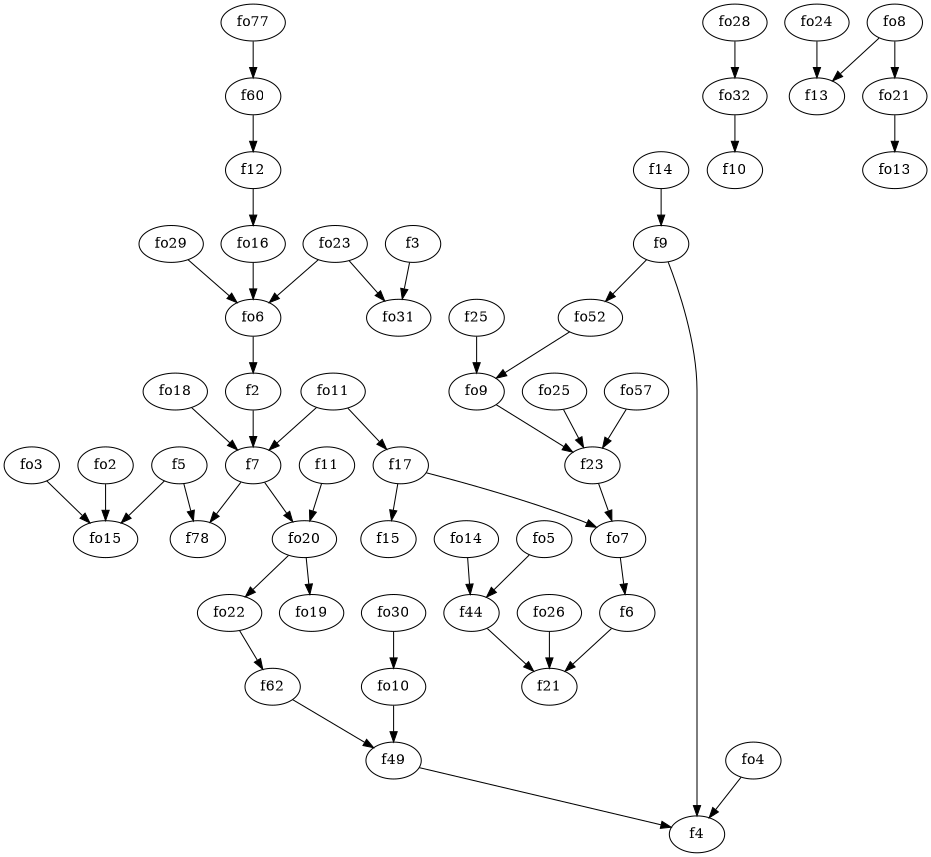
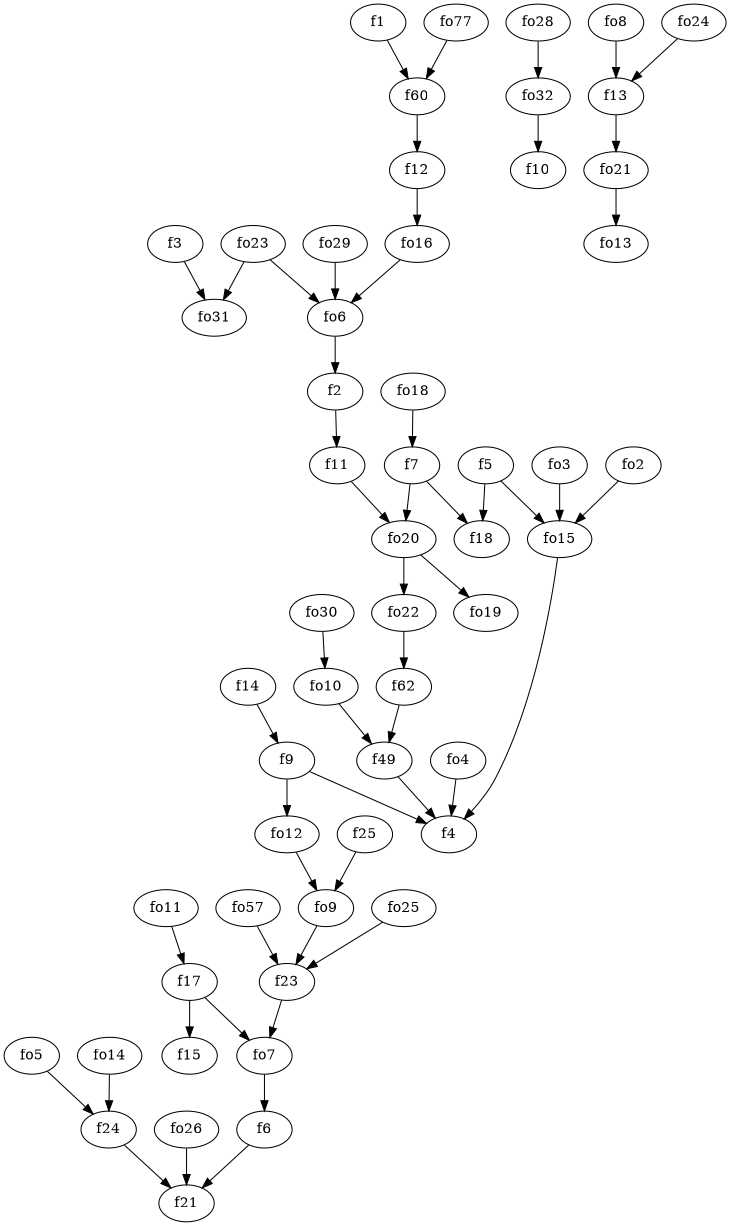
node "f1": added
edge "fo8" -> "fo21": now "f13" -> "fo21"
node "fo52": label "fo52" -> "fo12"
edge "f2" -> "f7": now "f2" -> "f11"
edge "fo11" -> "f7": removed
node "f78": label "f78" -> "f18"
node "f44": label "f44" -> "f24"
edge "fo15" -> "f4": added
